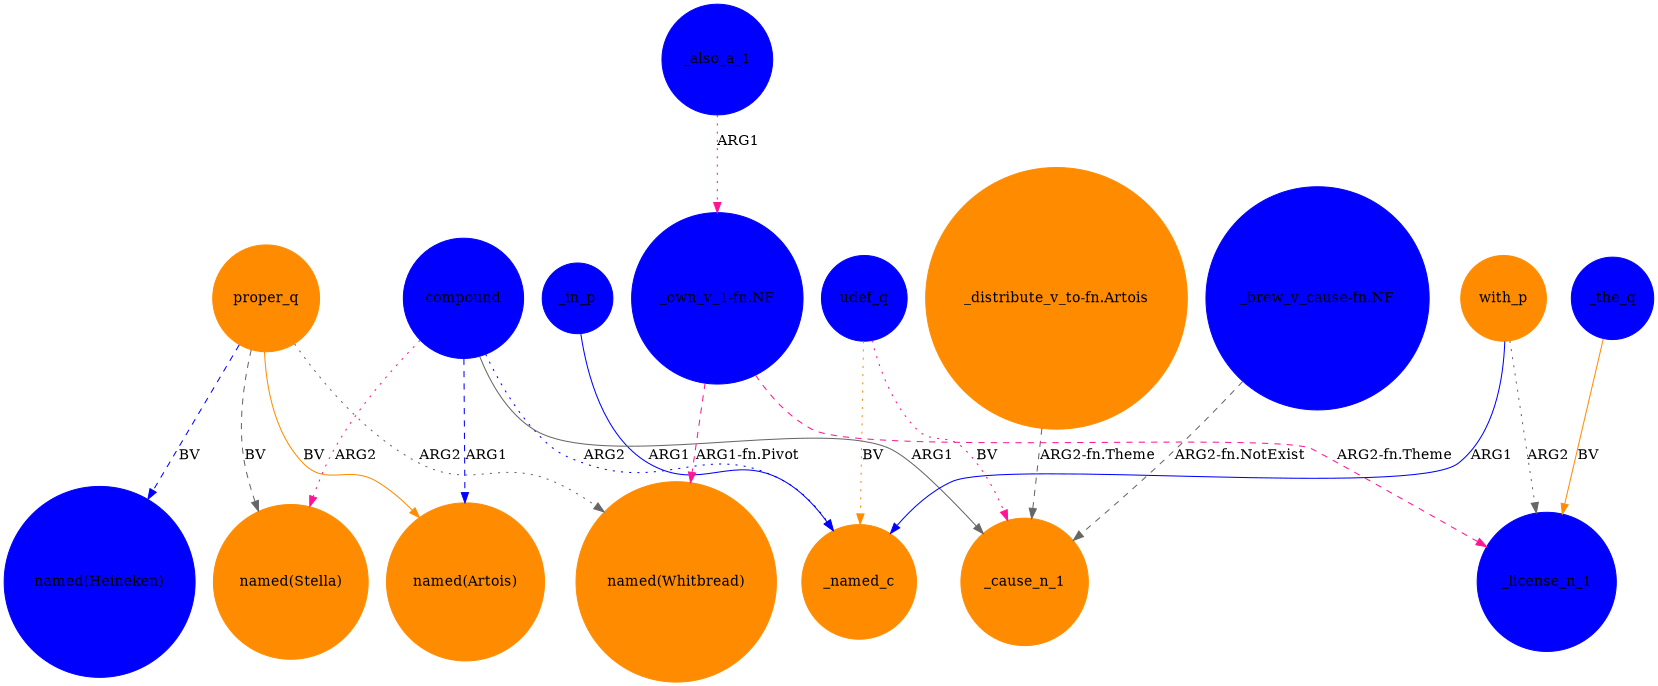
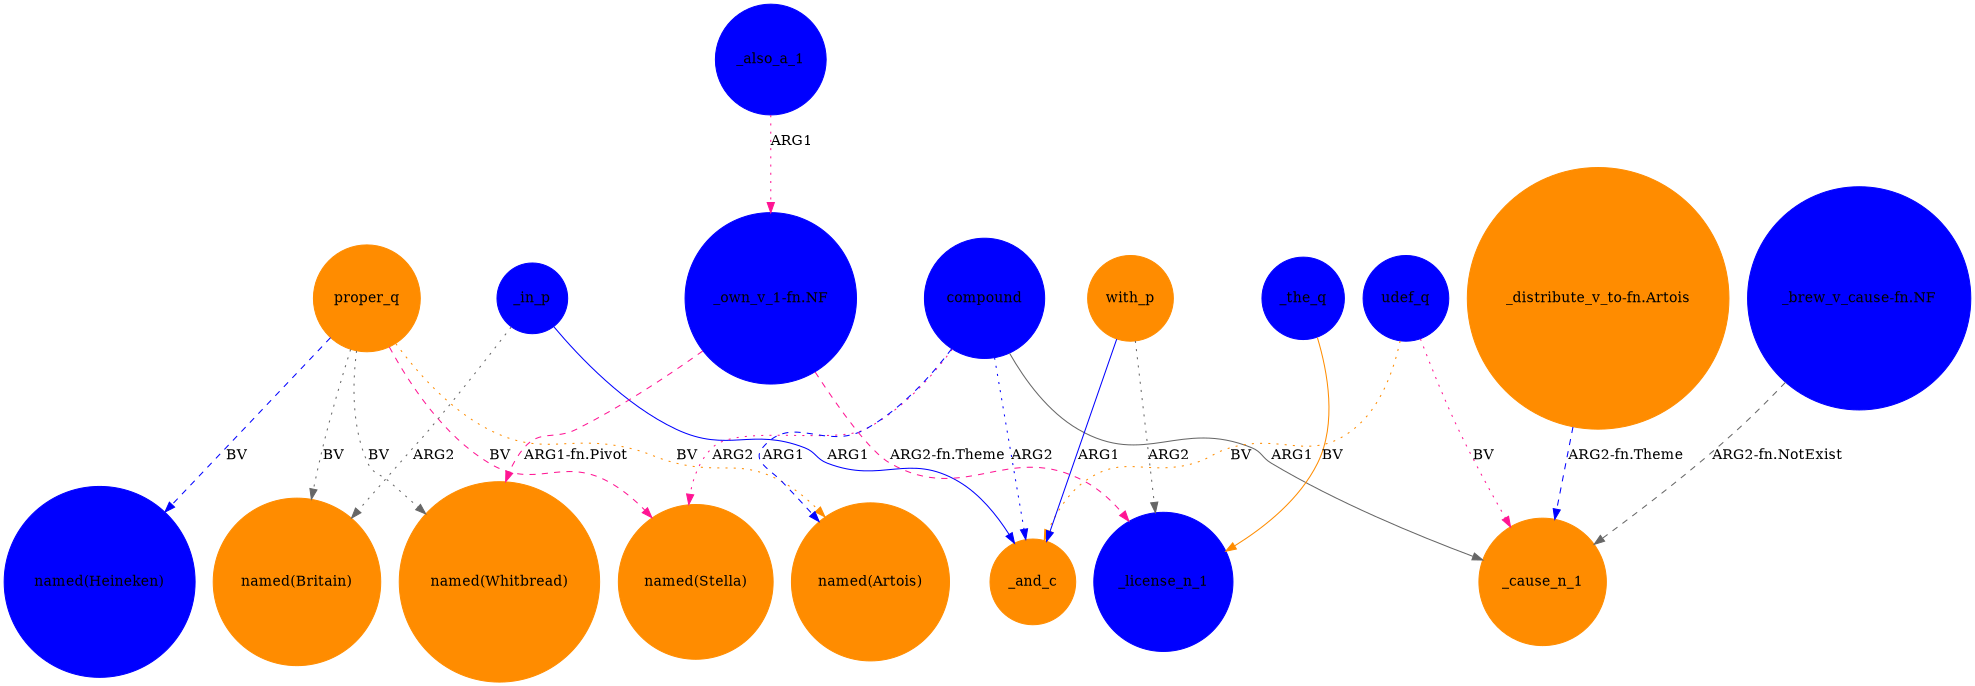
edge "proper_q" -> "named(Stella)": color gray40 -> deeppink
edge "proper_q" -> "named(Whitbread)": label "ARG2" -> "BV"
edge "proper_q" -> "named(Artois)": style solid -> dotted
edge "_distribute_v_to-fn.Artois" -> "_cause_n_1": color gray40 -> blue
node "named(Britain)": added
node "_named_c": label "_named_c" -> "_and_c"
